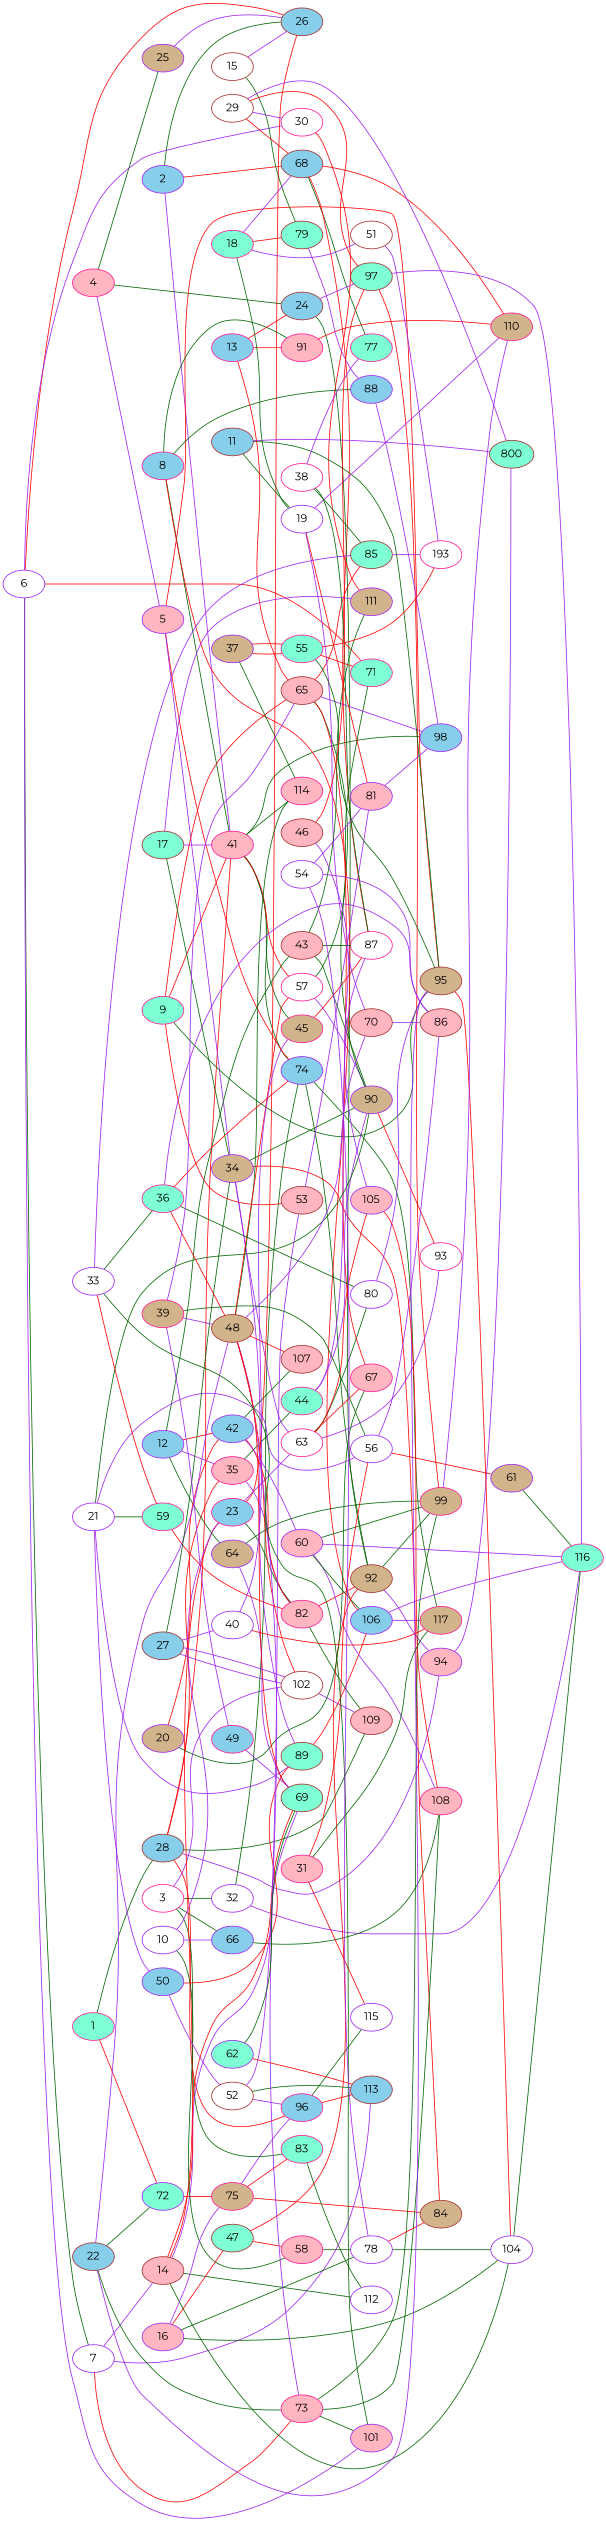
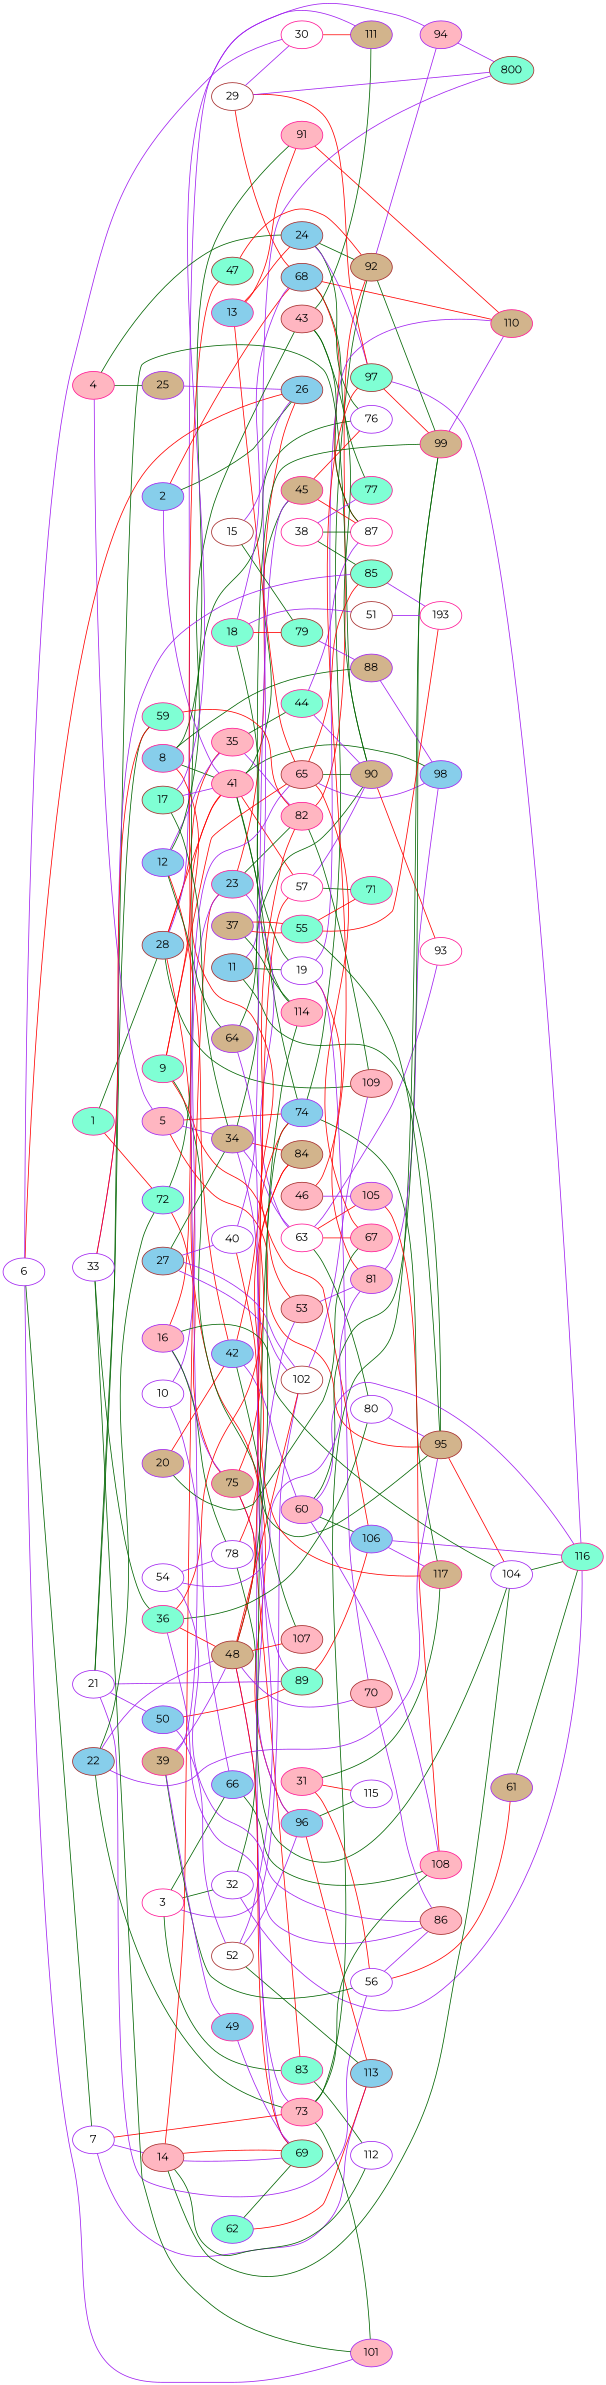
node "88": fillcolor skyblue -> tan
node "76": added
edge "6" -- "71": removed
node "58": removed
